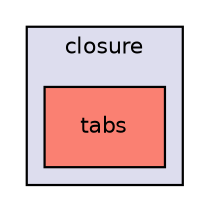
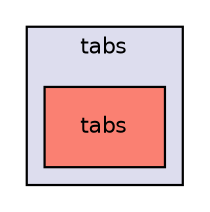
cluster "closure": label "closure" -> "tabs"
